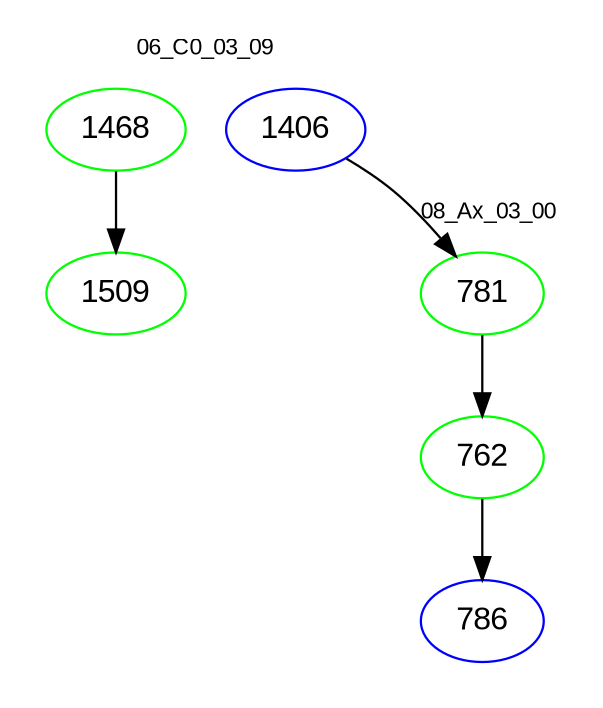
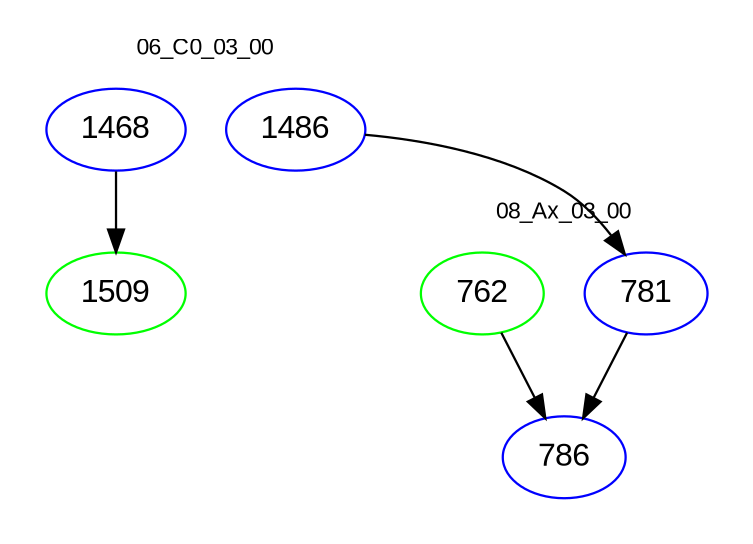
cluster "06_C0_03_09": label "06_C0_03_09" -> "06_C0_03_00"
node "1468": color green -> blue
node "1406": label "1406" -> "1486"
node "781": color green -> blue
edge "781" -> "762": now "781" -> "786"
